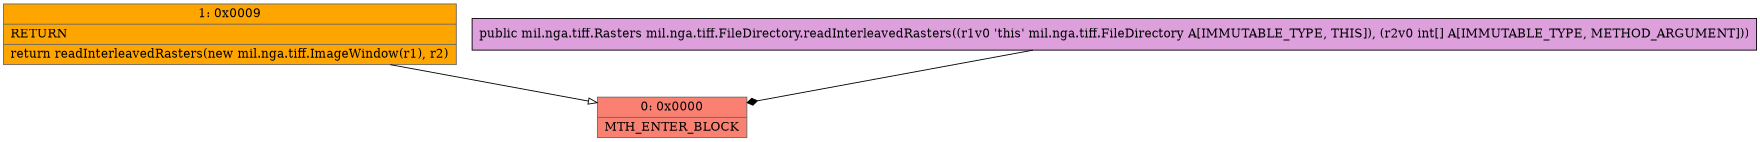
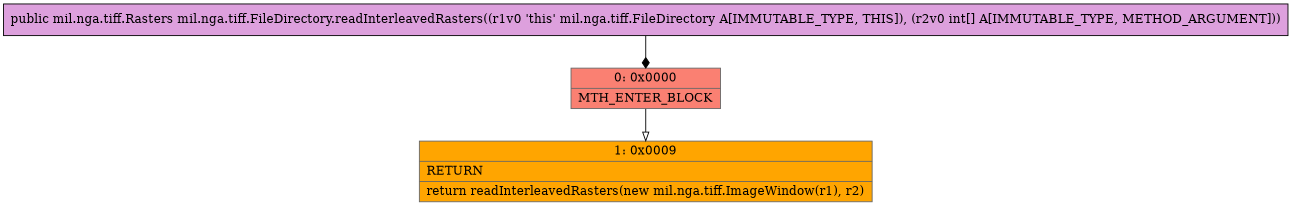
edge "1: 0x0009" -> "0: 0x0000": reversed
